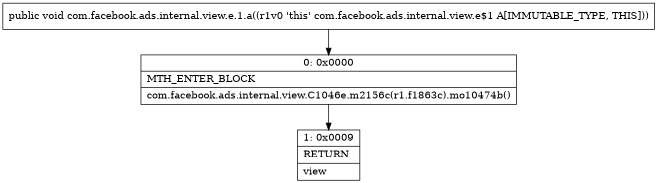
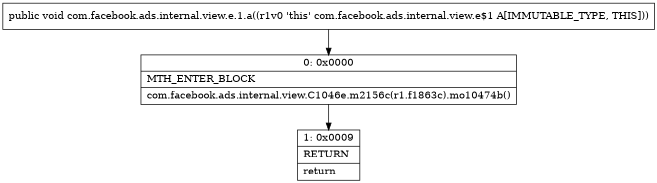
node "1: 0x0009": text "view" -> "return"
